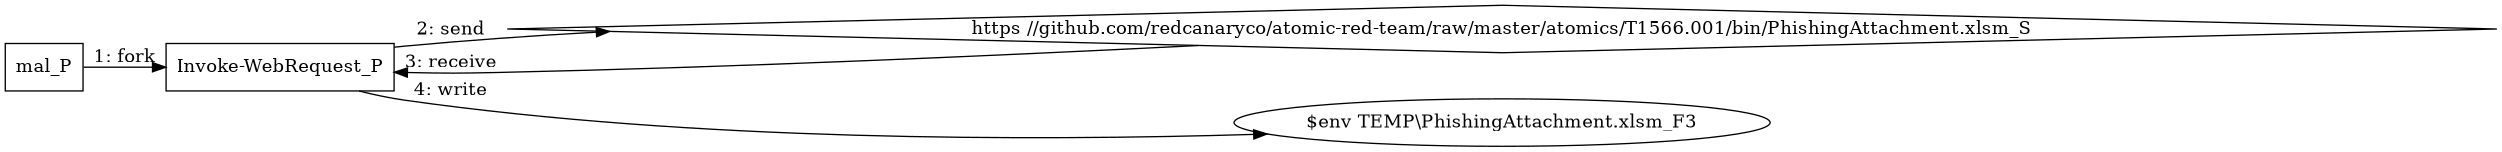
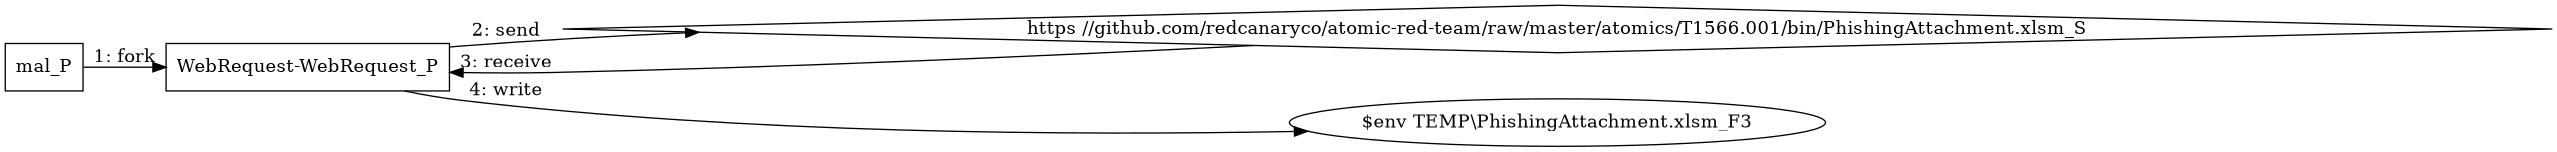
node "Invoke-WebRequest_P": label "Invoke-WebRequest_P" -> "WebRequest-WebRequest_P"
